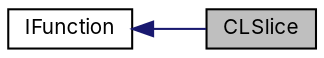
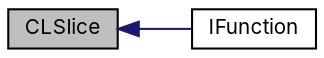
edge "CLSlice" -> "IFunction": reversed
